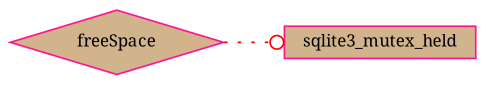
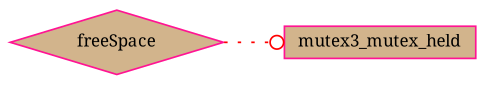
node "sqlite3_mutex_held": label "sqlite3_mutex_held" -> "mutex3_mutex_held"
